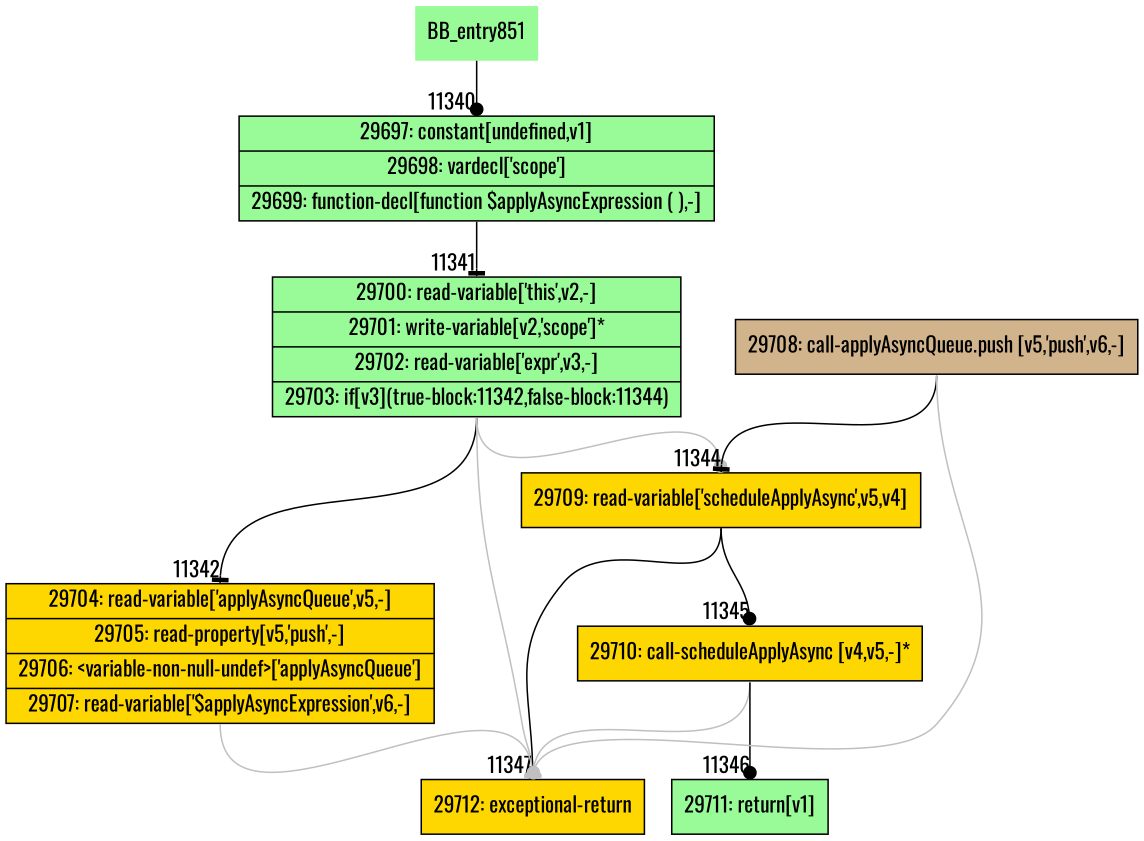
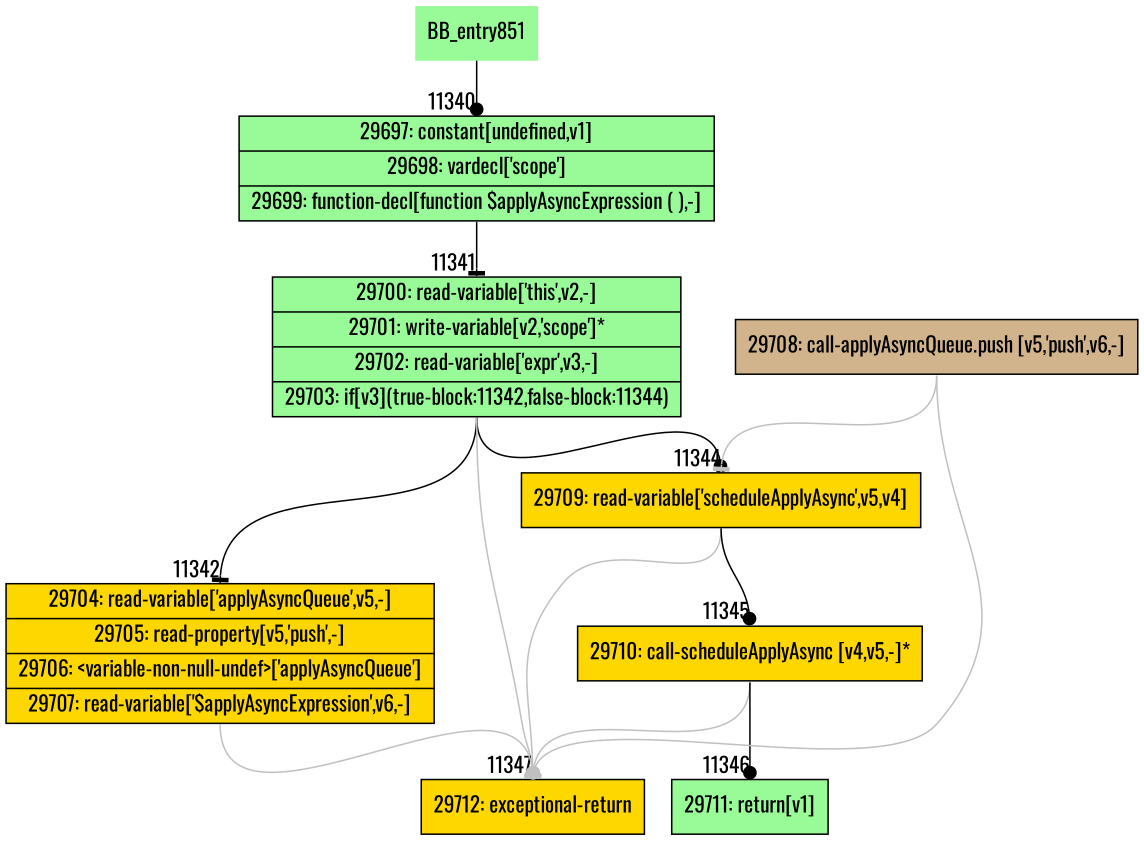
edge "29708: call-applyAsyncQueue.push [v5,'push',v6,-]" -> "29709: read-variable['scheduleApplyAsync',v5,v4]": color black -> gray
edge "29700: read-variable['this',v2,-]" -> "29709: read-variable['scheduleApplyAsync',v5,v4]": color gray -> black
edge "29709: read-variable['scheduleApplyAsync',v5,v4]" -> "29712: exceptional-return": color black -> gray
